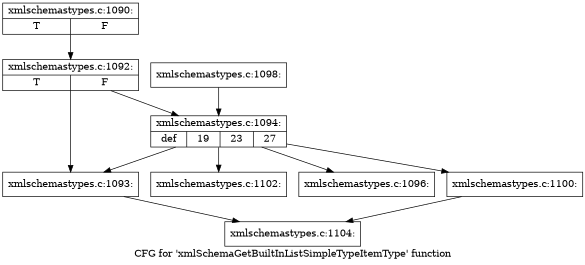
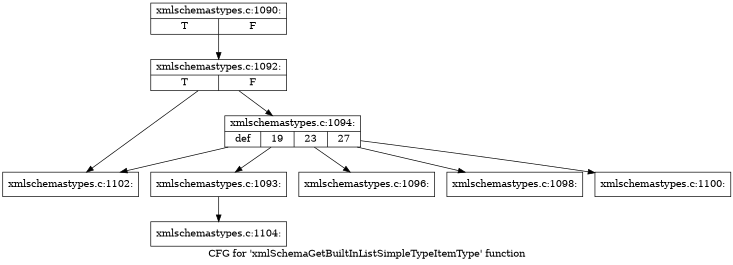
edge "xmlschemastypes.c:1098:" -> "xmlschemastypes.c:1094:": reversed
edge "xmlschemastypes.c:1092:" -> "xmlschemastypes.c:1093:": now "xmlschemastypes.c:1092:" -> "xmlschemastypes.c:1102:"
edge "xmlschemastypes.c:1100:" -> "xmlschemastypes.c:1104:": removed
